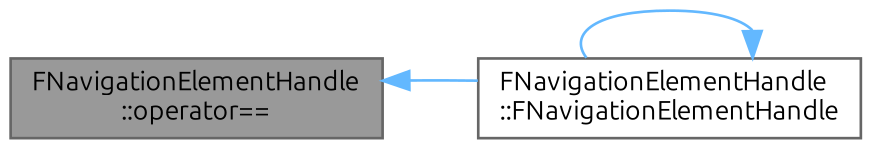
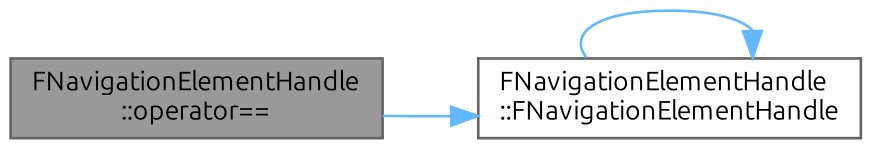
edge "FNavigationElementHandle ::FNavigationElementHandle" -> "FNavigationElementHandle ::operator==": reversed
